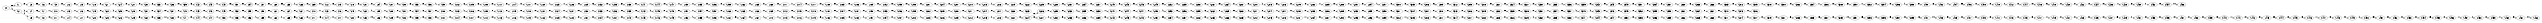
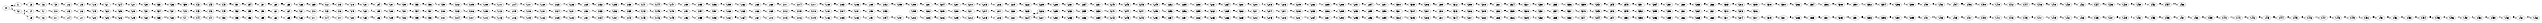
node "S196": removed
